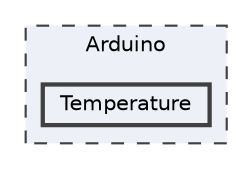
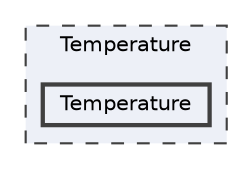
cluster "Arduino": label "Arduino" -> "Temperature"
